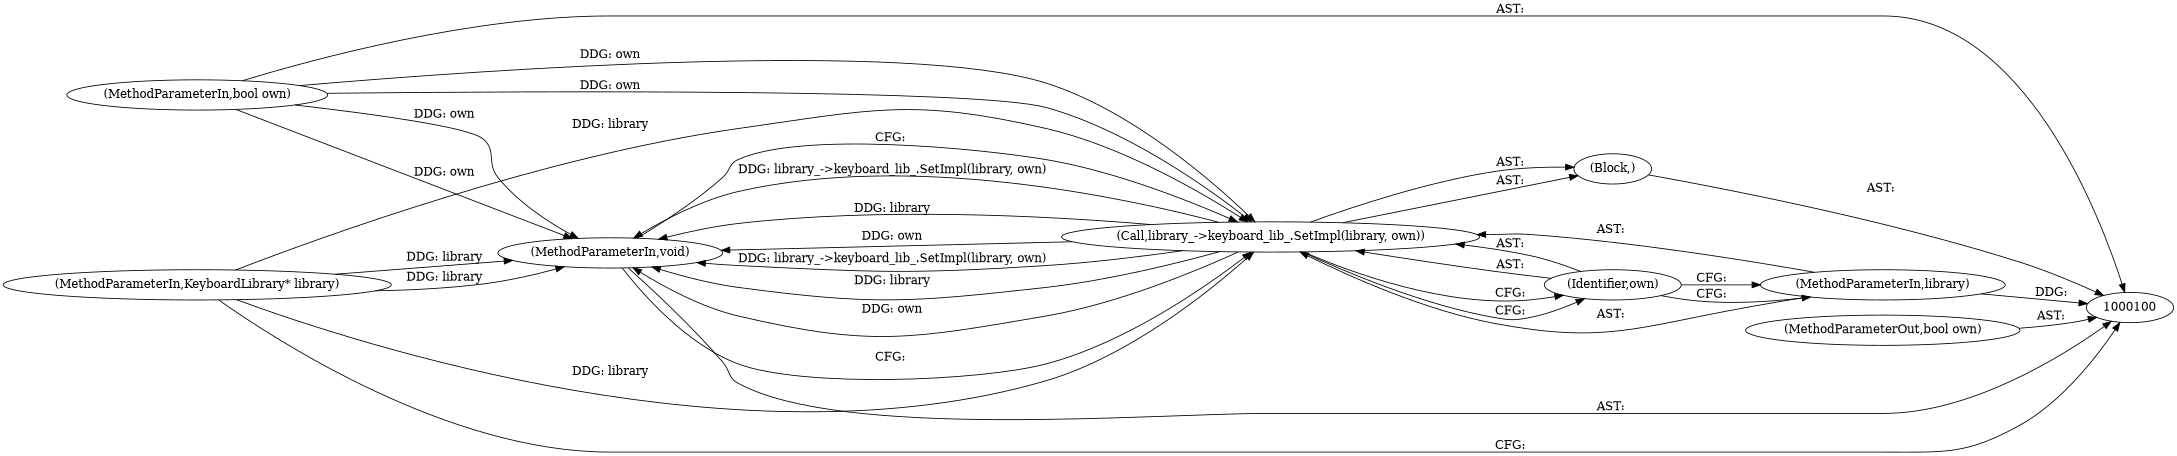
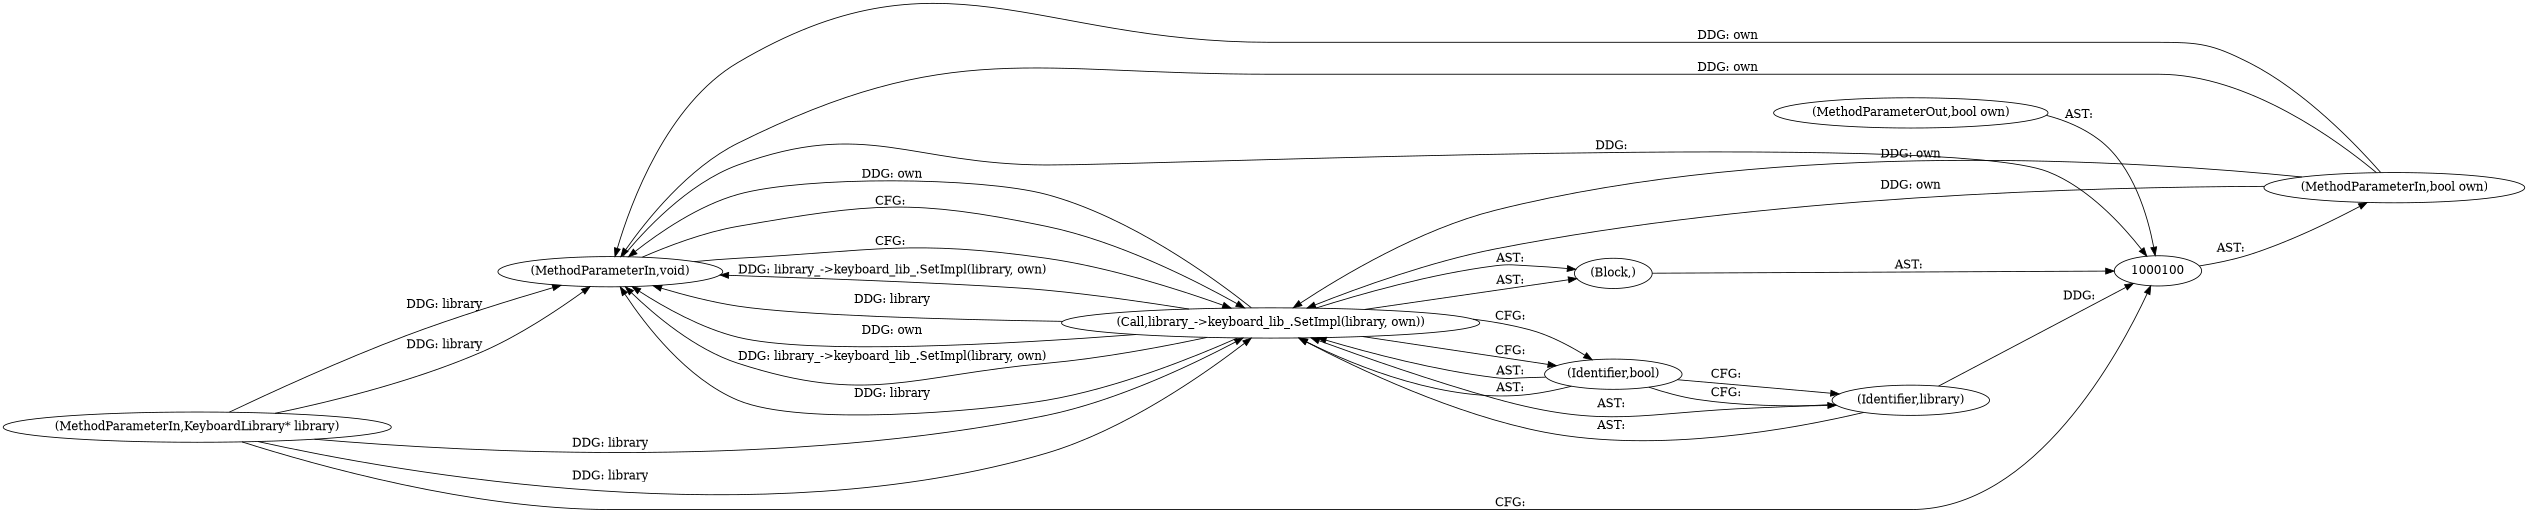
edge "(MethodParameterIn,bool own)" -> "1000100": reversed
node "(Identifier,own)": label "(Identifier,own)" -> "(Identifier,bool)"
node "(MethodParameterIn,library)": label "(MethodParameterIn,library)" -> "(Identifier,library)"
edge "(MethodParameterIn,void)" -> "1000100": label "AST: " -> "DDG: "
